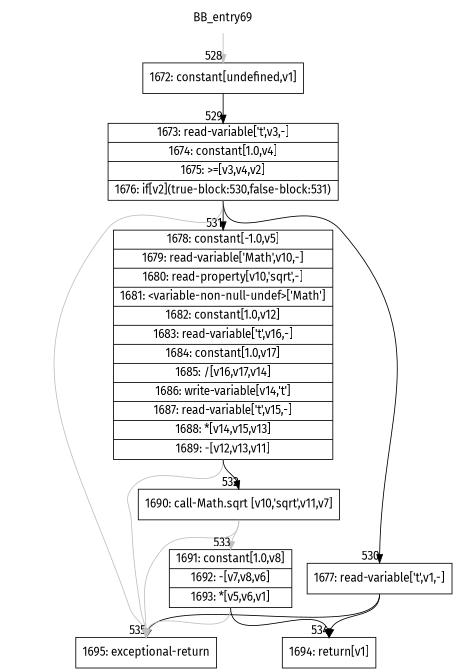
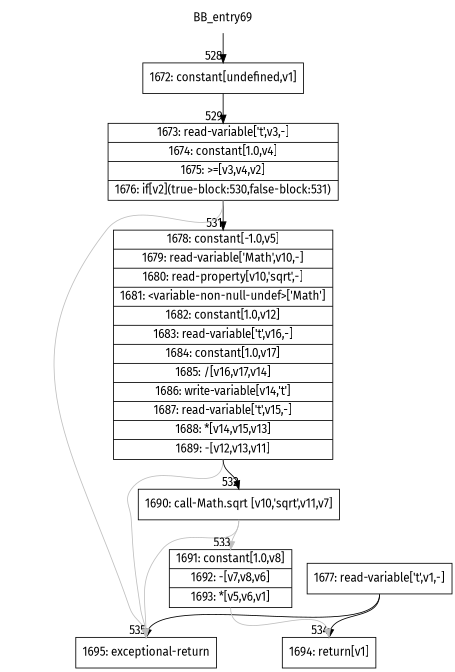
edge "BB_entry69" -> "1672: constant[undefined,v1]": color gray -> black
edge "1673: read-variable['t',v3,-]" -> "1677: read-variable['t',v1,-]": removed
edge "1691: constant[1.0,v8]" -> "1695: exceptional-return": removed
edge "1691: constant[1.0,v8]" -> "1694: return[v1]": color black -> gray
